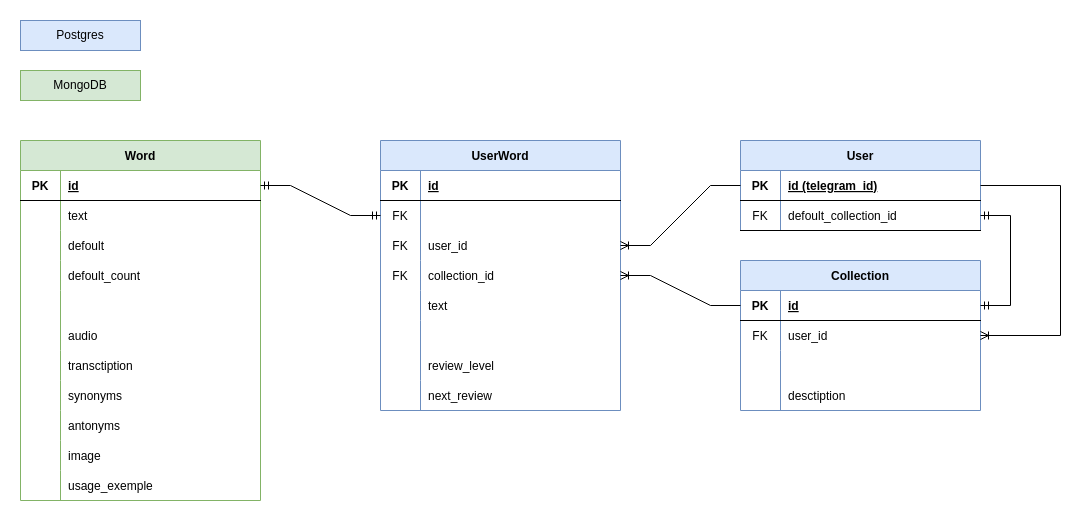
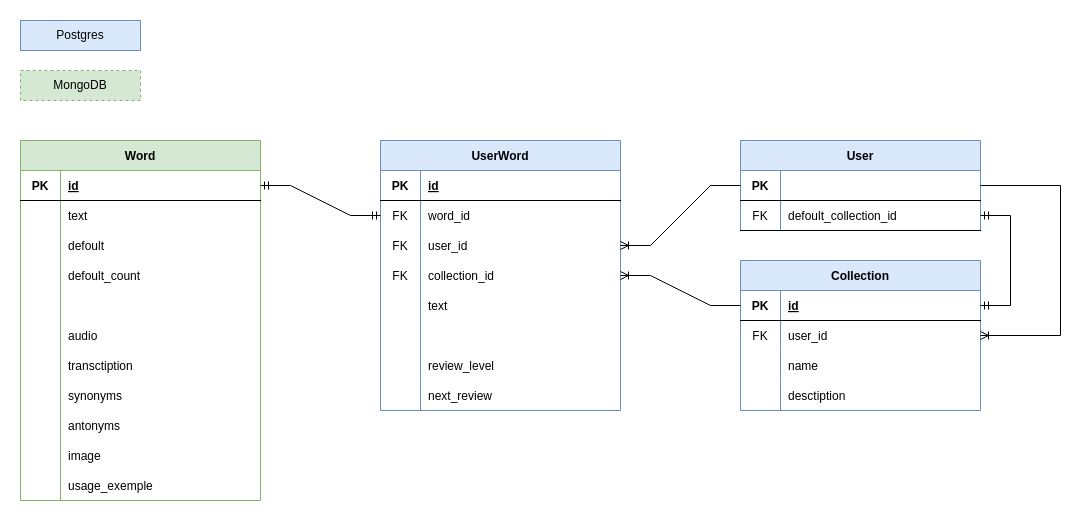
node "MongoDB": style solid -> dashed
node "id (telegram_id)": removed
node "word_id": added
node "name": added
